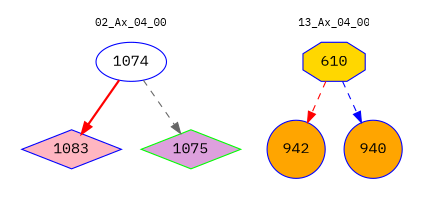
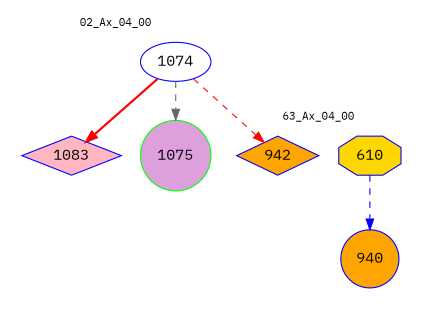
cluster "13_Ax_04_00": label "13_Ax_04_00" -> "63_Ax_04_00"
edge "610" -> "942": now "1074" -> "942"
node "1075": shape diamond -> circle
node "942": shape circle -> diamond
